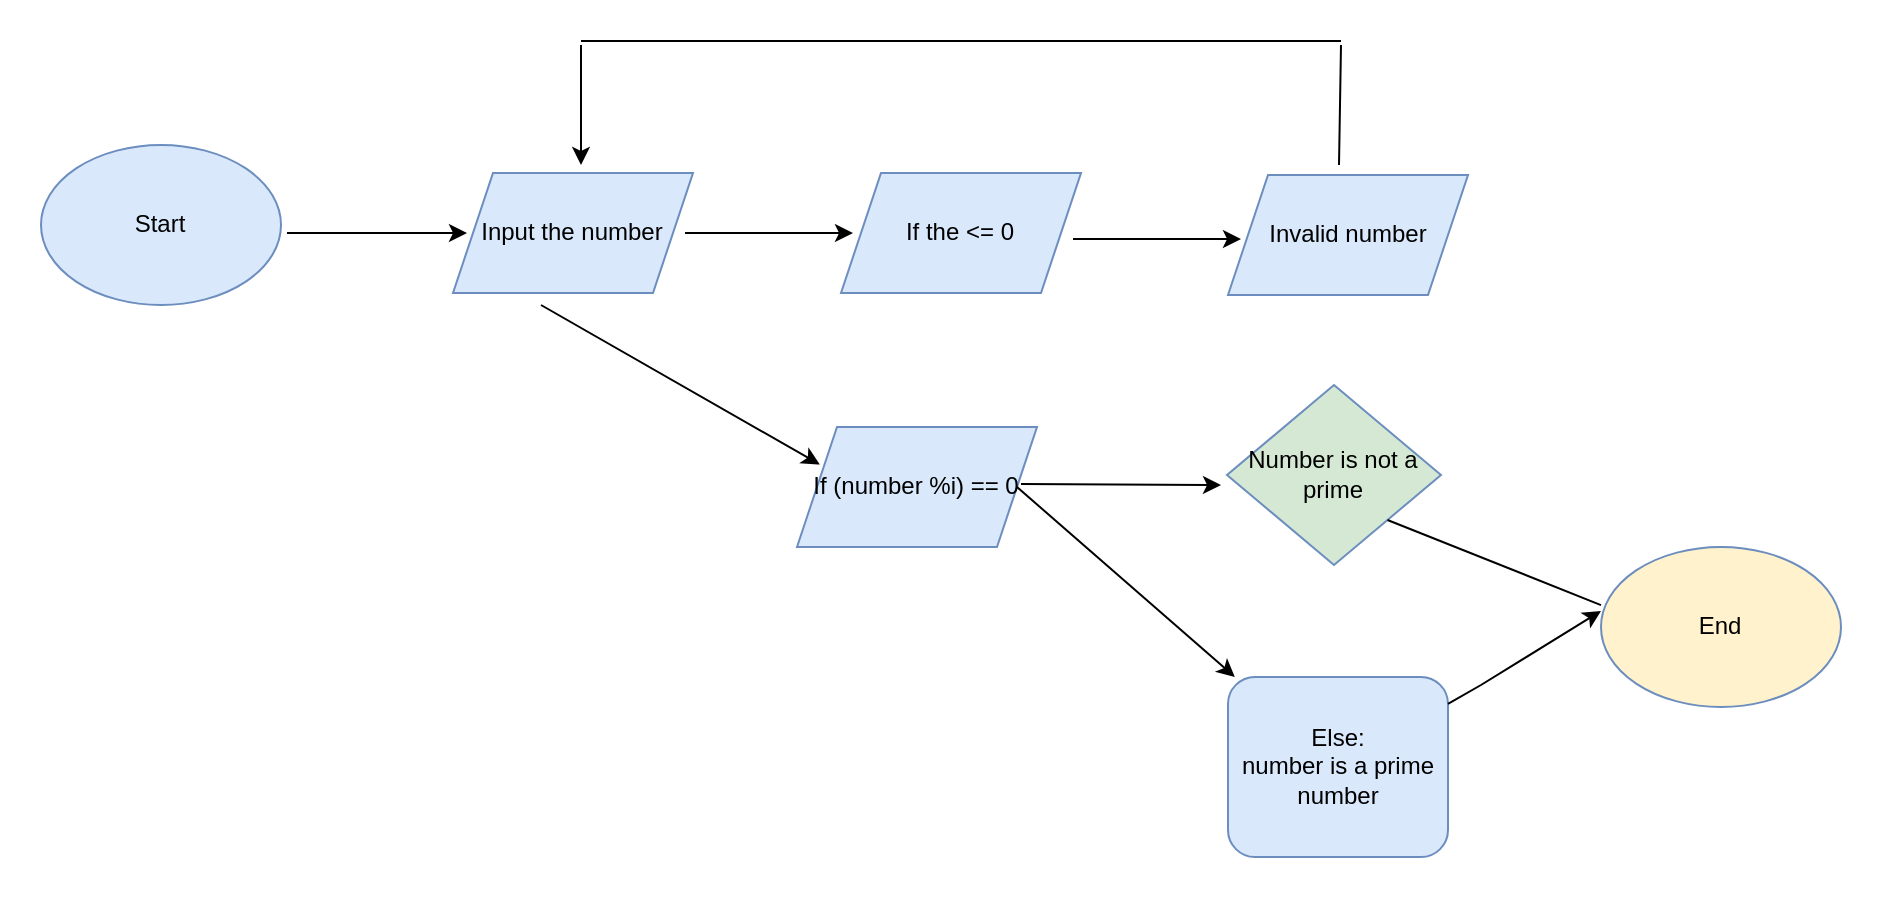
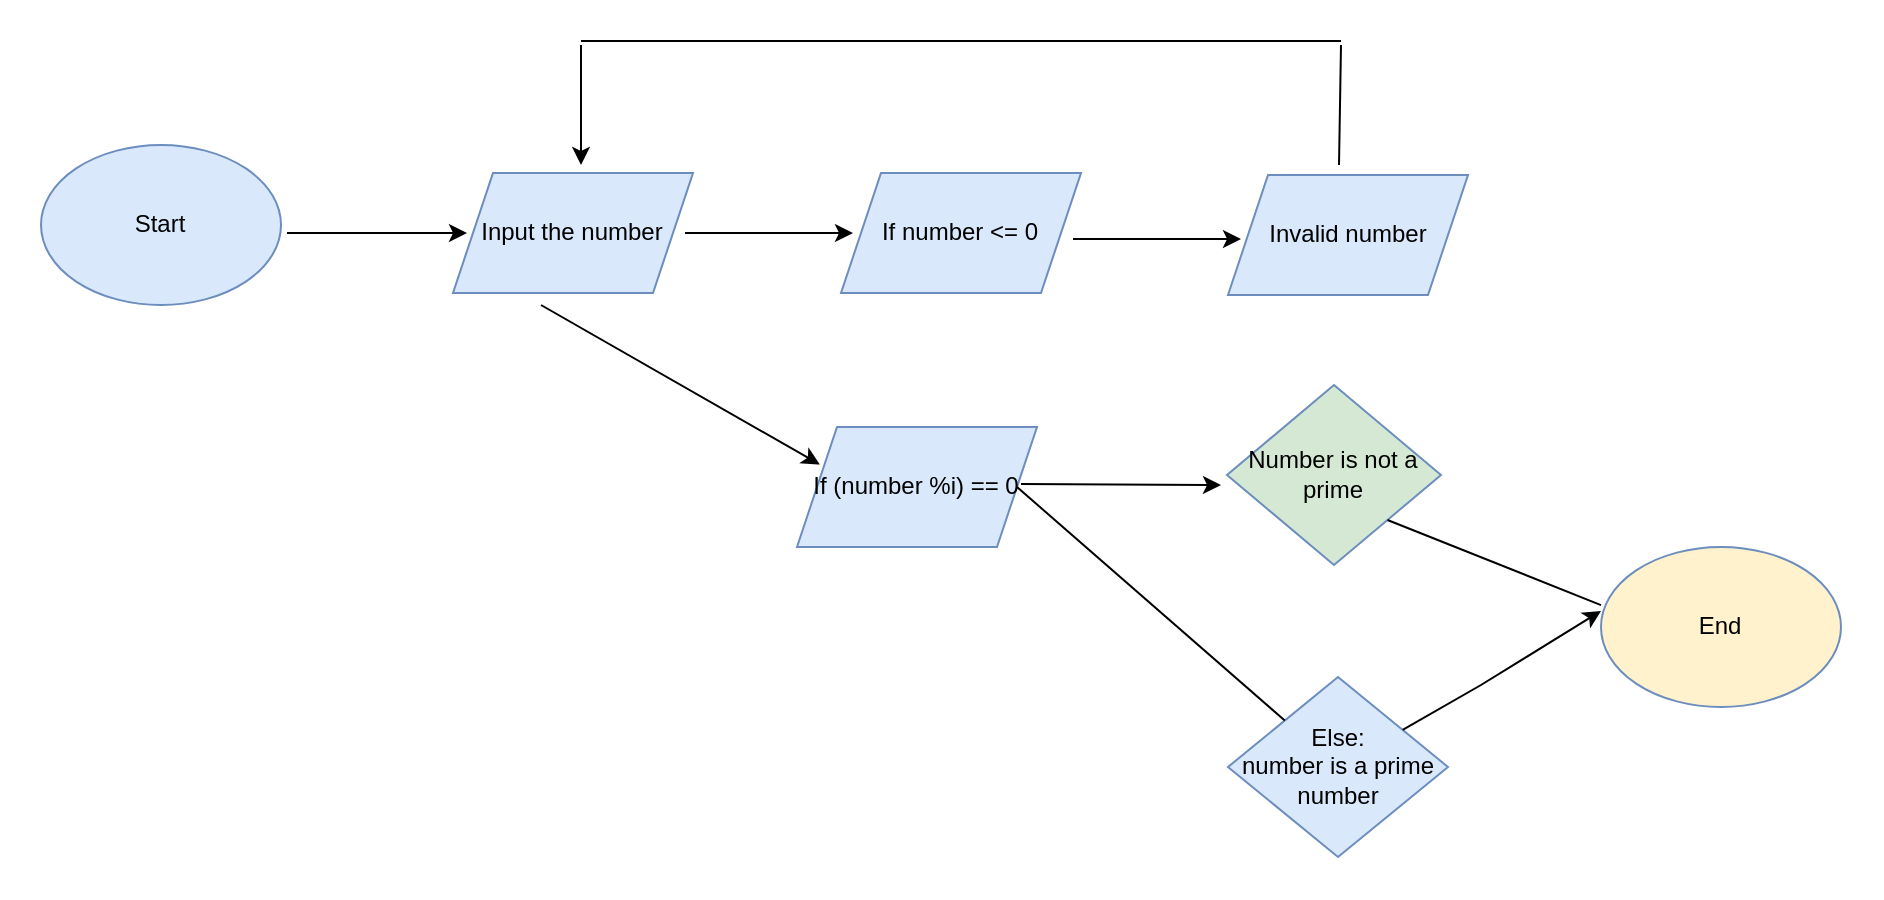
node "If the <= 0": label "If the <= 0" -> "If number <= 0"
edge "If (number %i) == 0" -> "Else: number is a prime number": arrowhead classic -> none
node "Else: number is a prime number": shape rounded rectangle -> diamond
